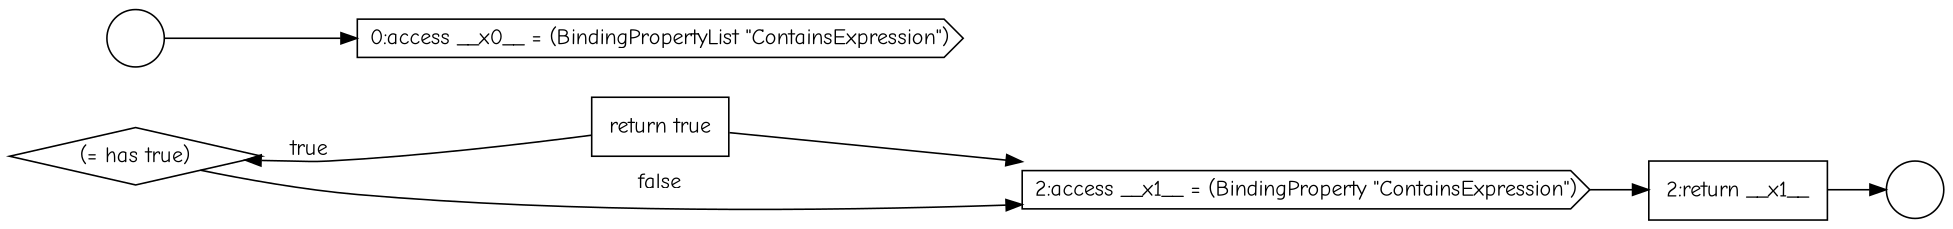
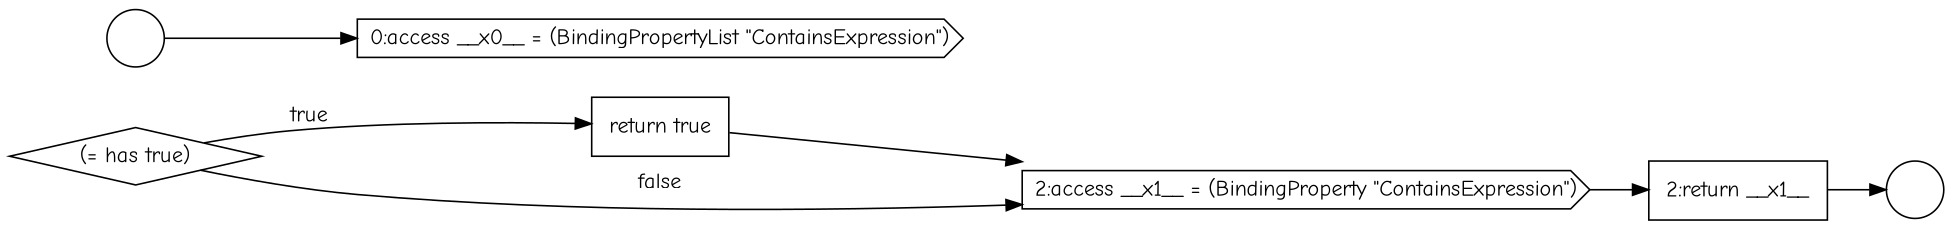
edge "return true" -> "(= has true)": reversed
